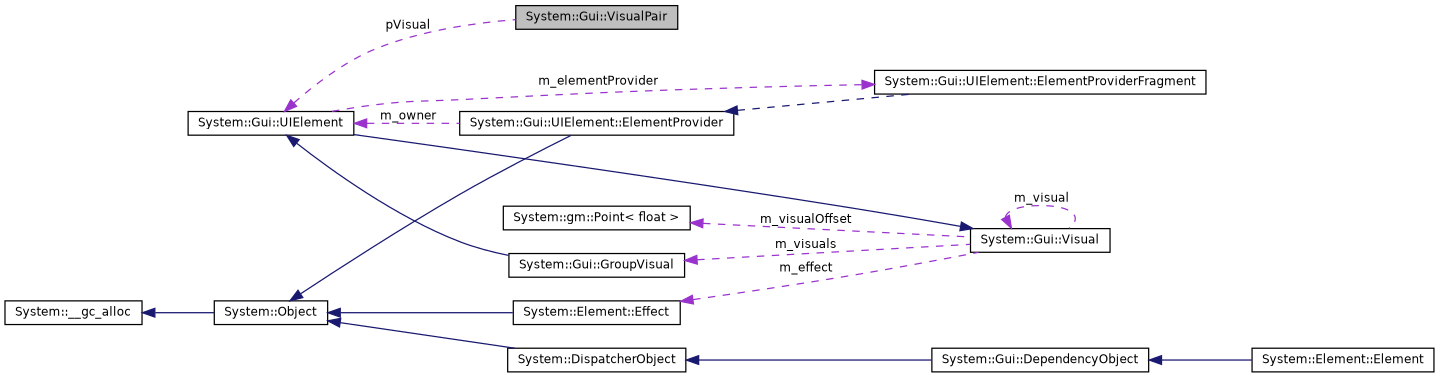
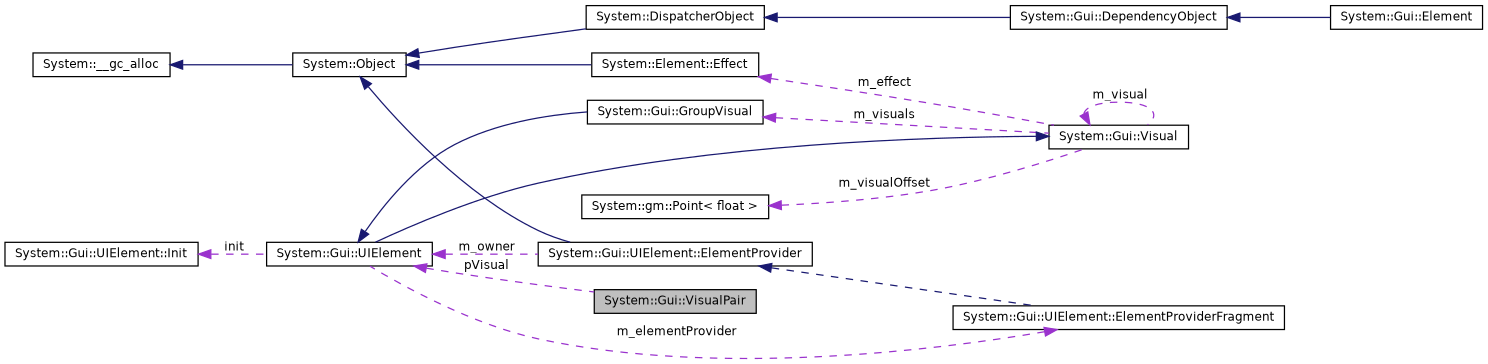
node "System::Gui::UIElement::Init": added
node "System::Element::Element": label "System::Element::Element" -> "System::Gui::Element"
